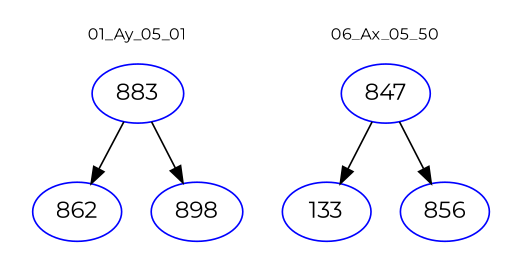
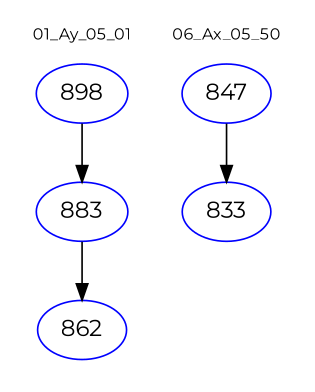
edge "883" -> "898": reversed
node "133": label "133" -> "833"
node "856": removed
